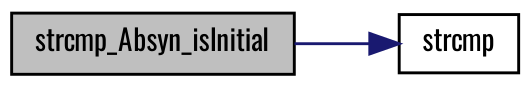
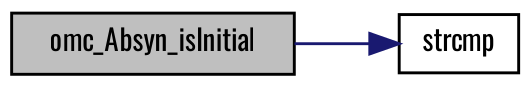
node "strcmp_Absyn_isInitial": label "strcmp_Absyn_isInitial" -> "omc_Absyn_isInitial"
